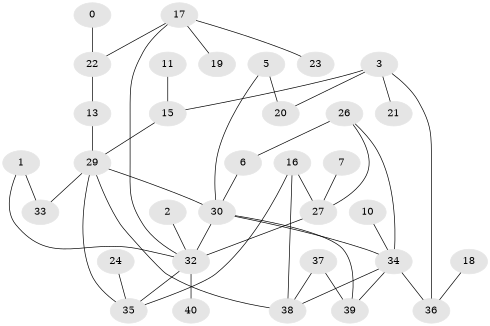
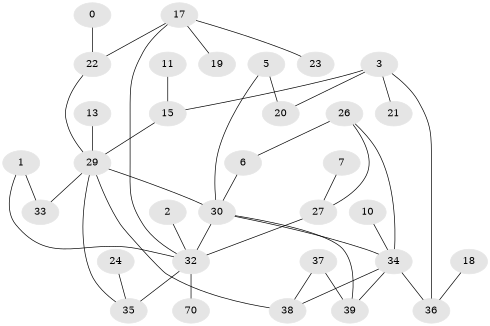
edge "22" -- "13": now "22" -- "29"
node "16": removed
node "40": label "40" -> "70"
